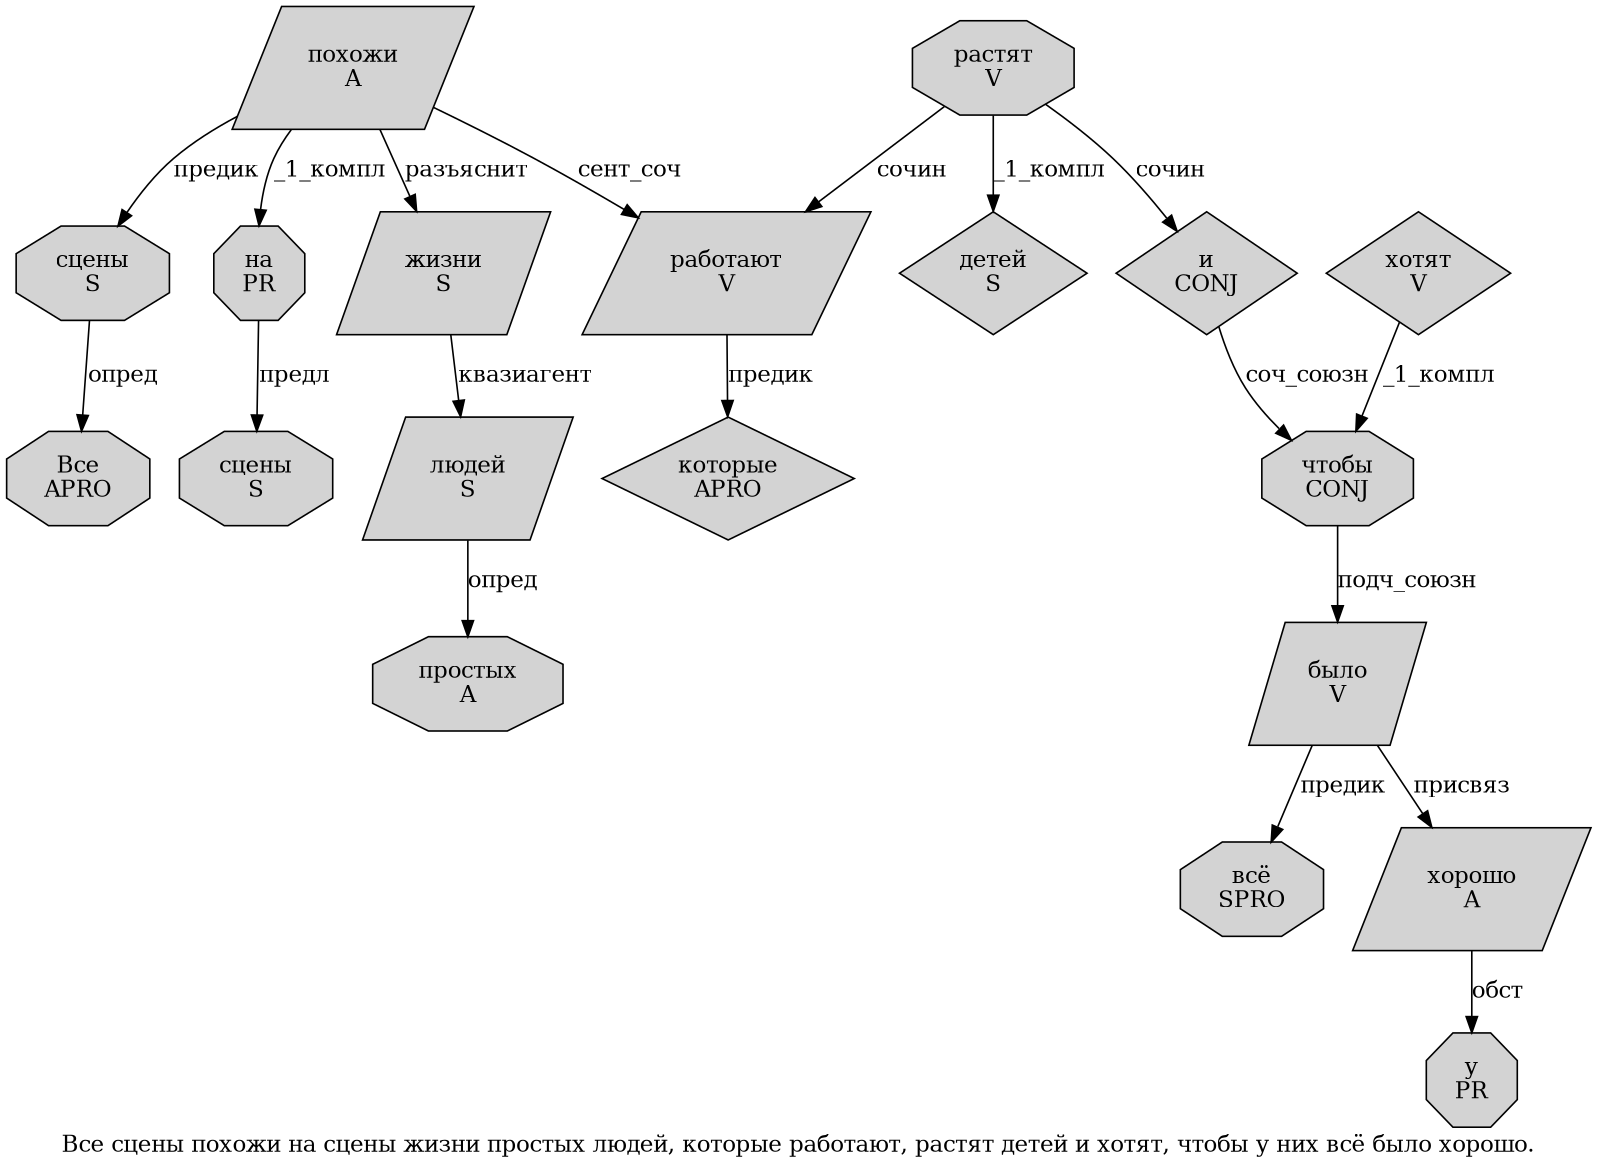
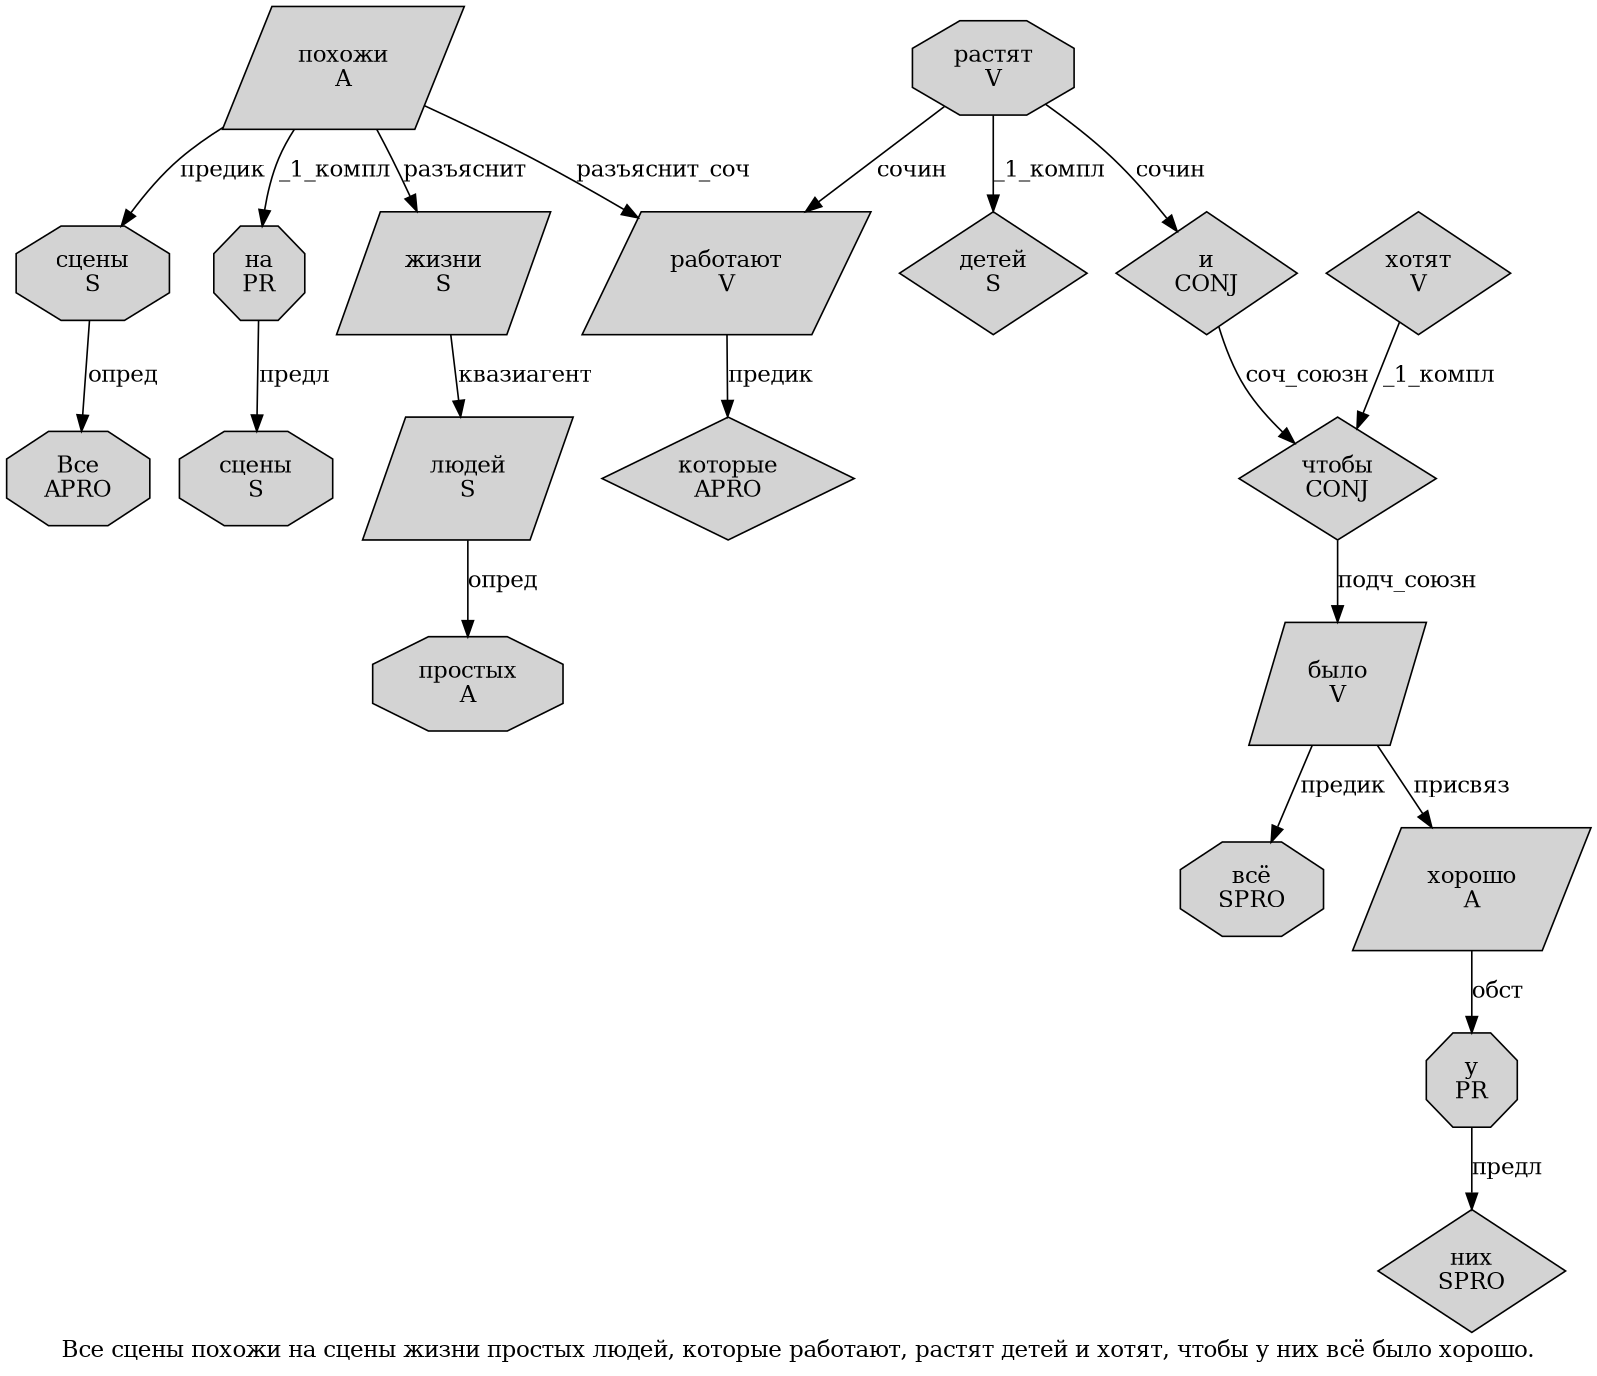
edge "похожи A" -> "работают V": label "сент_соч" -> "разъяснит_соч"
node "чтобы CONJ": shape octagon -> diamond
node "них SPRO": added
